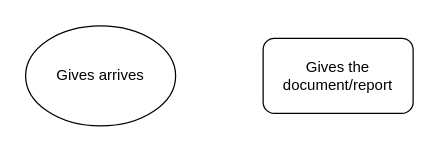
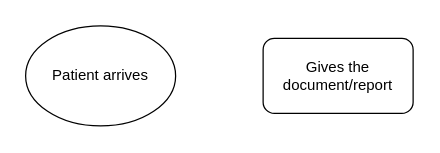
node "Gives arrives": label "Gives arrives" -> "Patient arrives"
